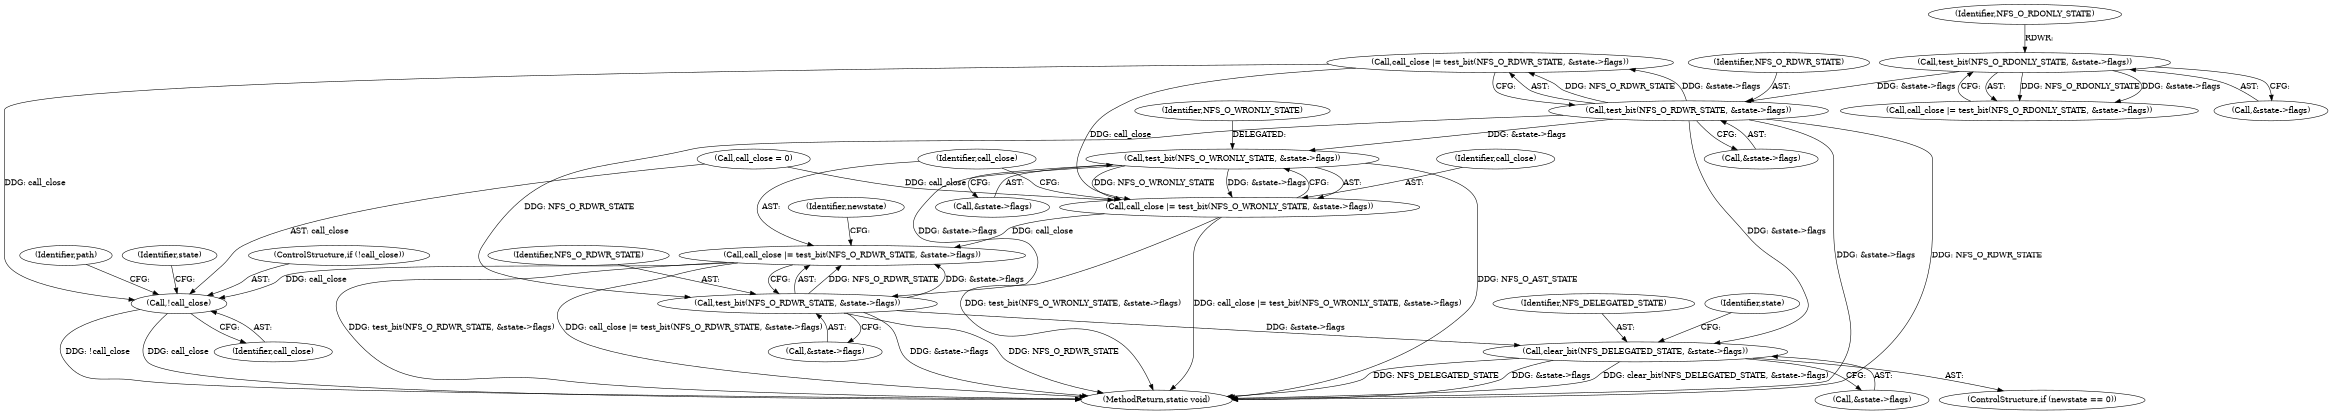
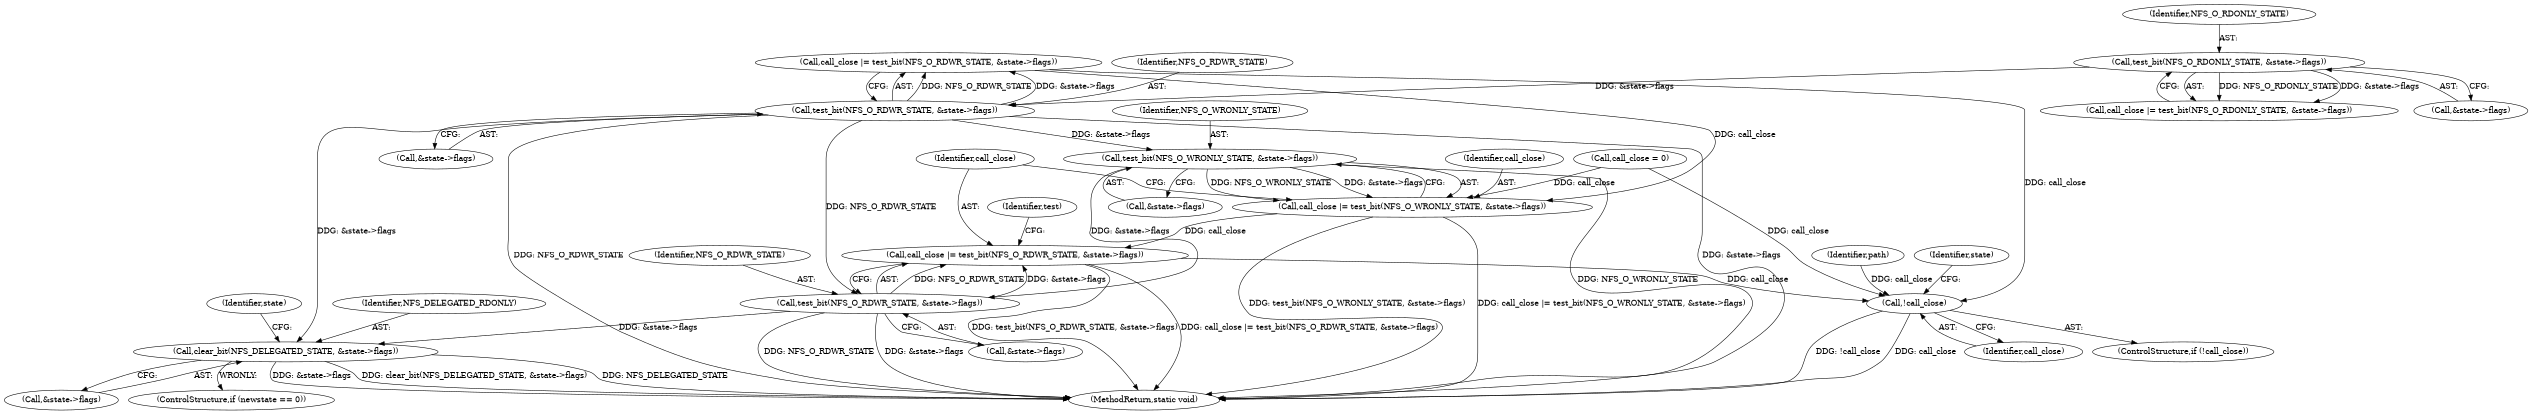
edge "(Identifier,NFS_O_RDONLY_STATE)" -> "(Call,test_bit(NFS_O_RDONLY_STATE, &state->flags))": label "RDWR: " -> "AST: "
edge "(Identifier,NFS_O_WRONLY_STATE)" -> "(Call,test_bit(NFS_O_WRONLY_STATE, &state->flags))": label "DELEGATED: " -> "AST: "
node "(Identifier,newstate)": label "(Identifier,newstate)" -> "(Identifier,test)"
edge "(Call,call_close = 0)" -> "(Call,!call_close)": label "AST: call_close" -> "DDG: call_close"
edge "(ControlStructure,if (!call_close))" -> "(Call,!call_close)": reversed
edge "(Identifier,path)" -> "(Call,!call_close)": label "CFG: " -> "DDG: call_close"
edge "(Call,test_bit(NFS_O_WRONLY_STATE, &state->flags))" -> "(MethodReturn,static void)": label "DDG: NFS_O_AST_STATE" -> "DDG: NFS_O_WRONLY_STATE"
node "(Identifier,NFS_DELEGATED_STATE)": label "(Identifier,NFS_DELEGATED_STATE)" -> "(Identifier,NFS_DELEGATED_RDONLY)"
edge "(Call,clear_bit(NFS_DELEGATED_STATE, &state->flags))" -> "(ControlStructure,if (newstate == 0))": label "AST: " -> "WRONLY: "
